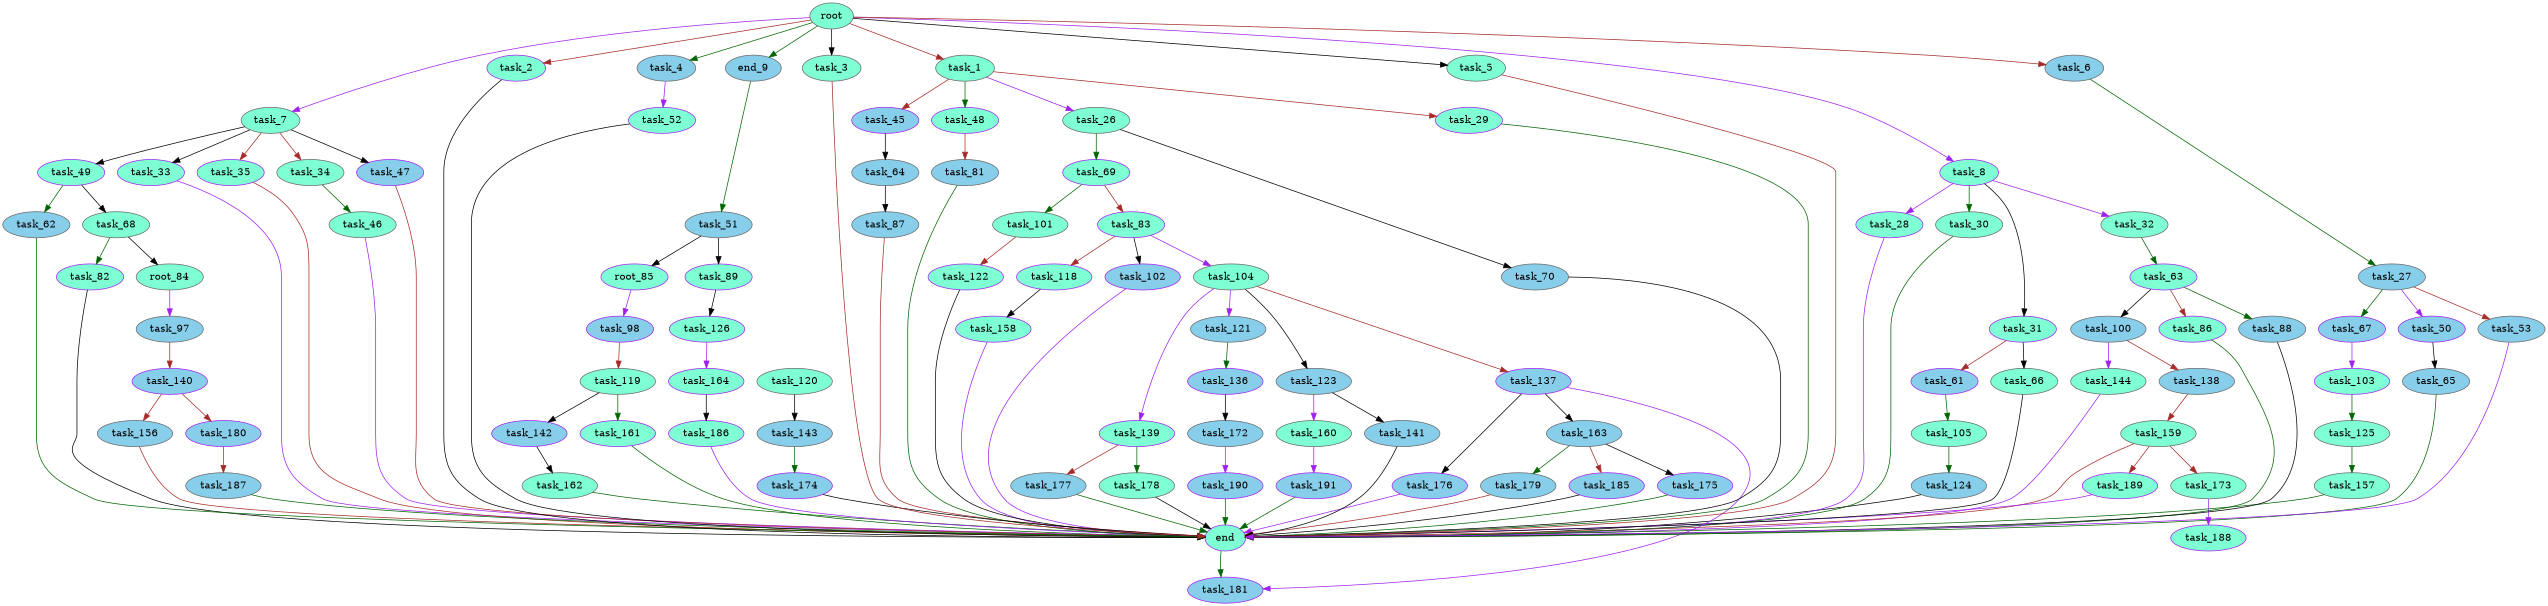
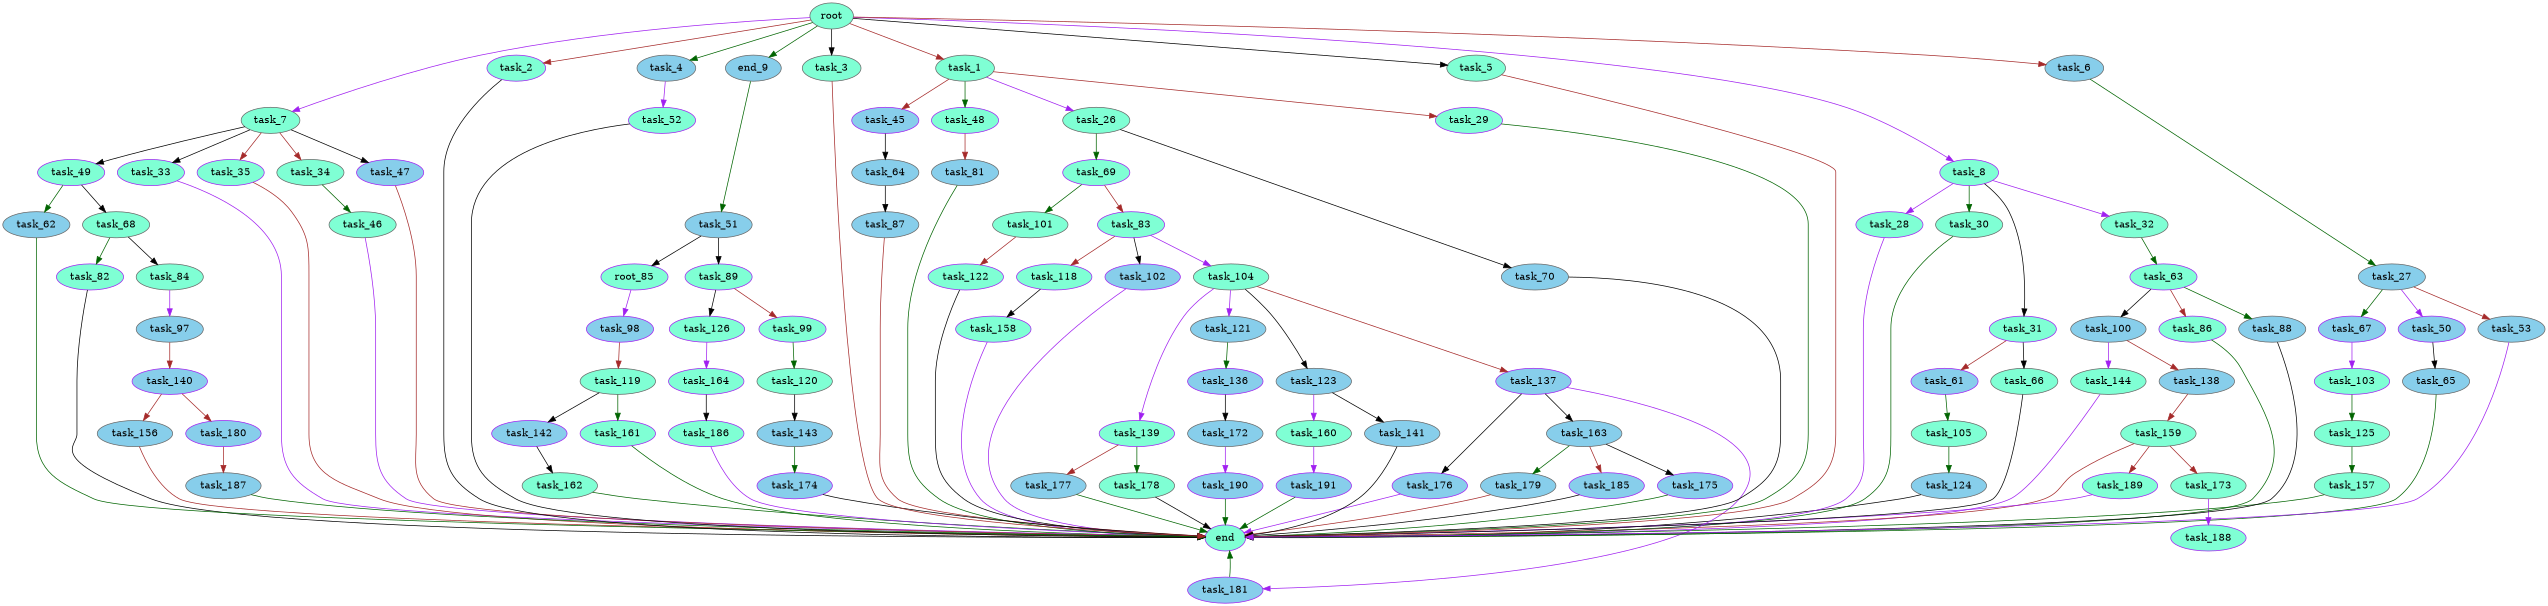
node "root_84": label "root_84" -> "task_84"
node "task_99": added
edge "end" -> "task_181": reversed
